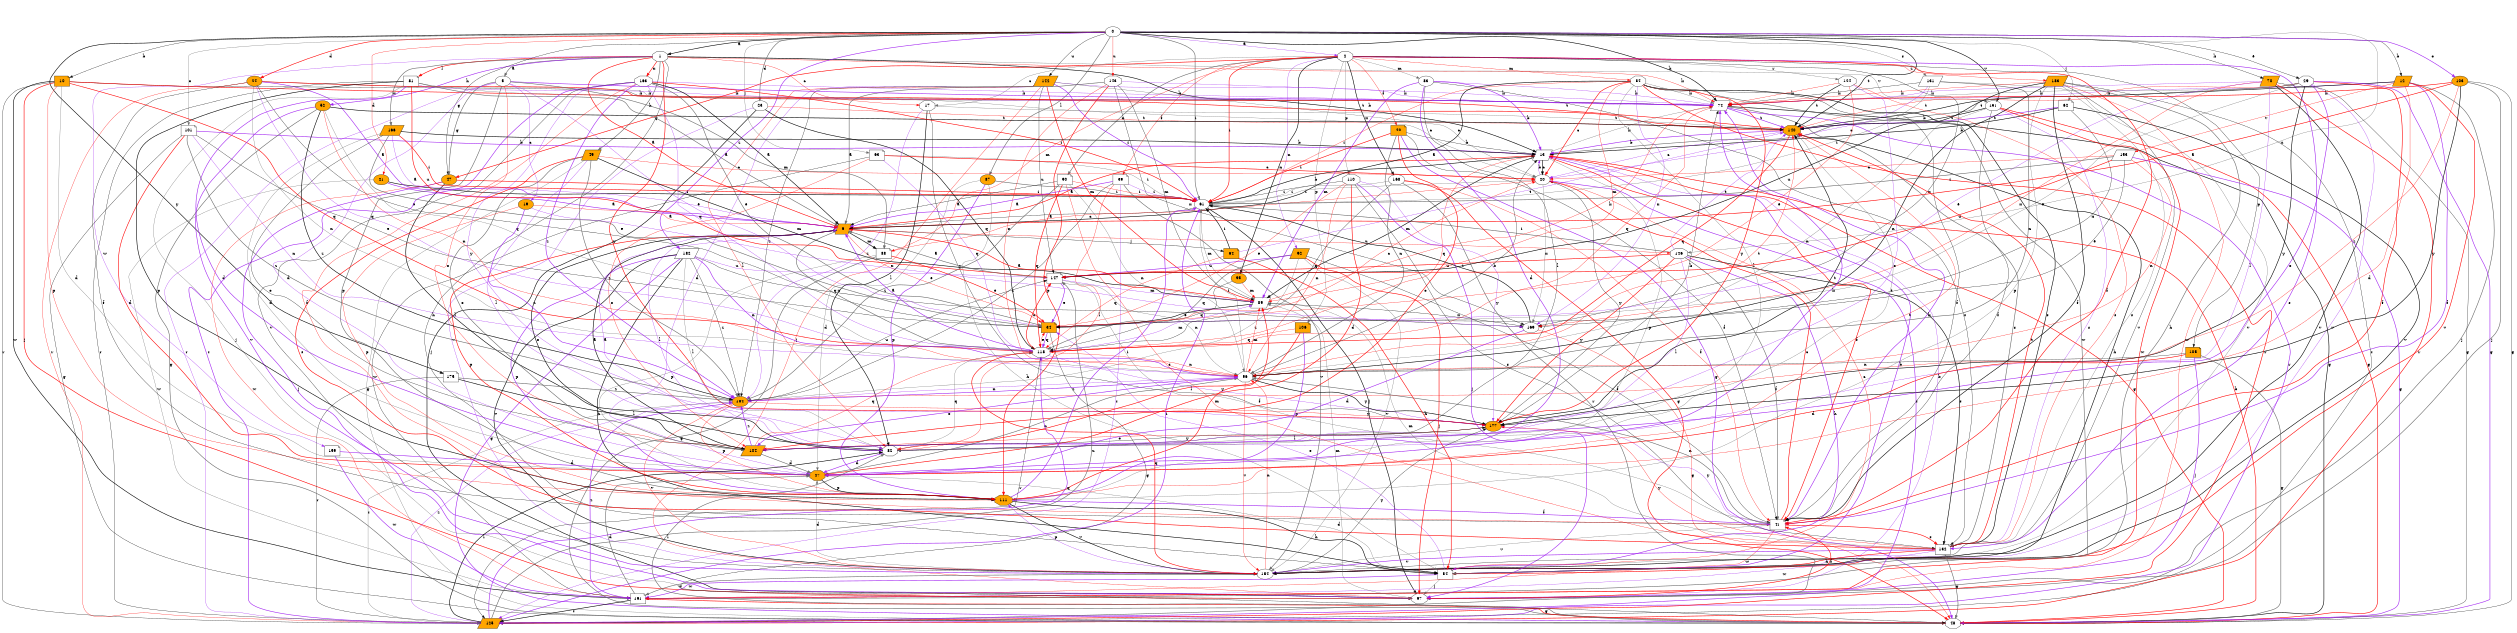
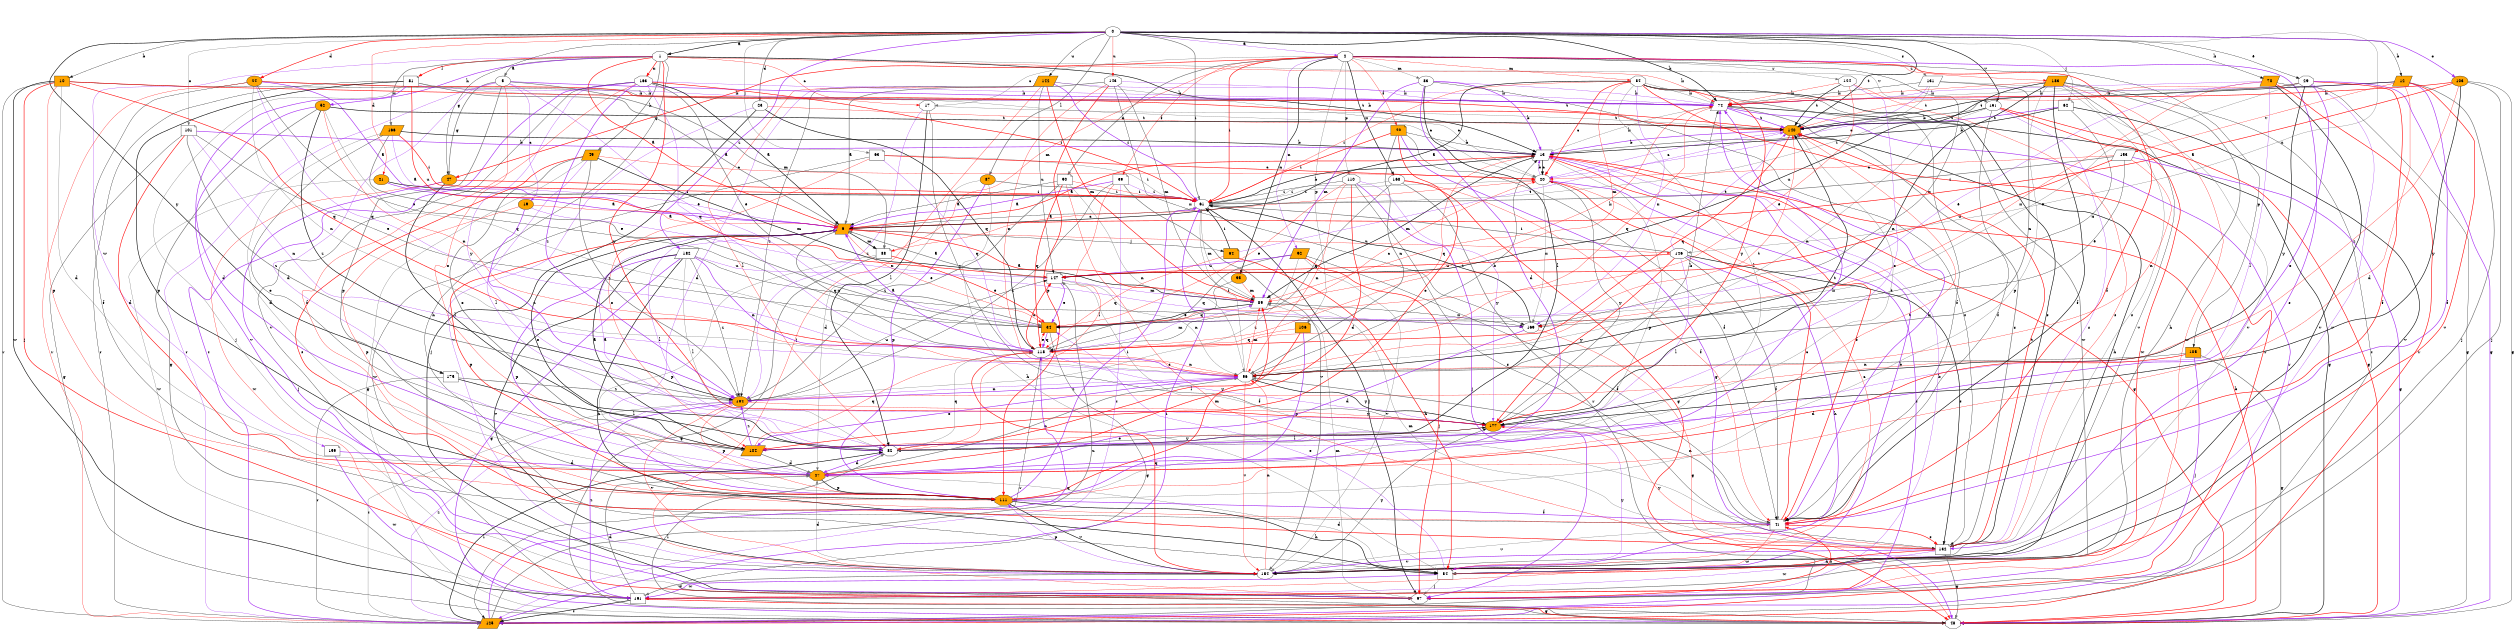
edge "83" -> "82": style solid -> bold
edge "41" -> "177": now "54" -> "177"
